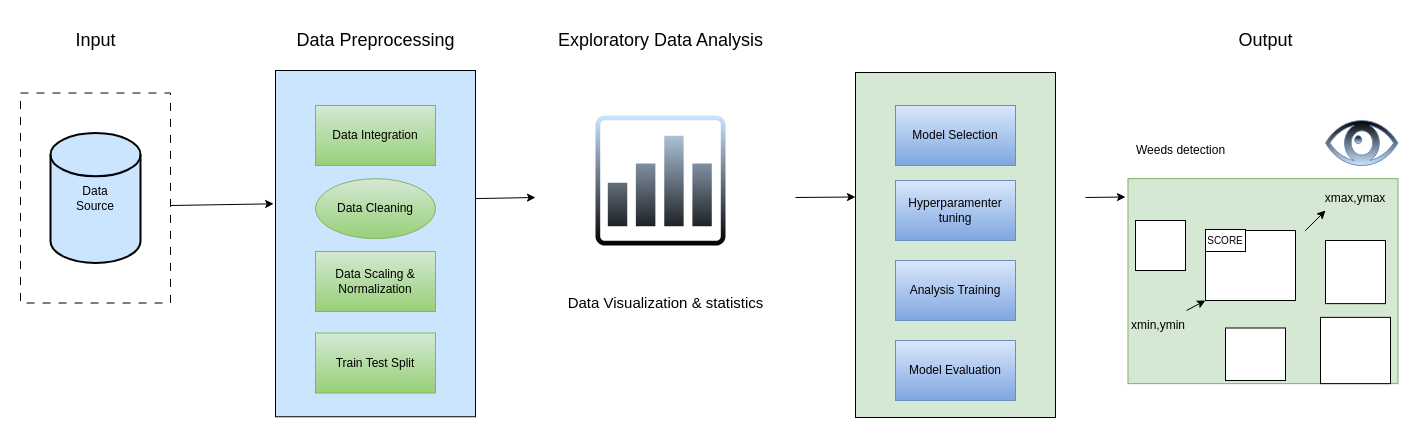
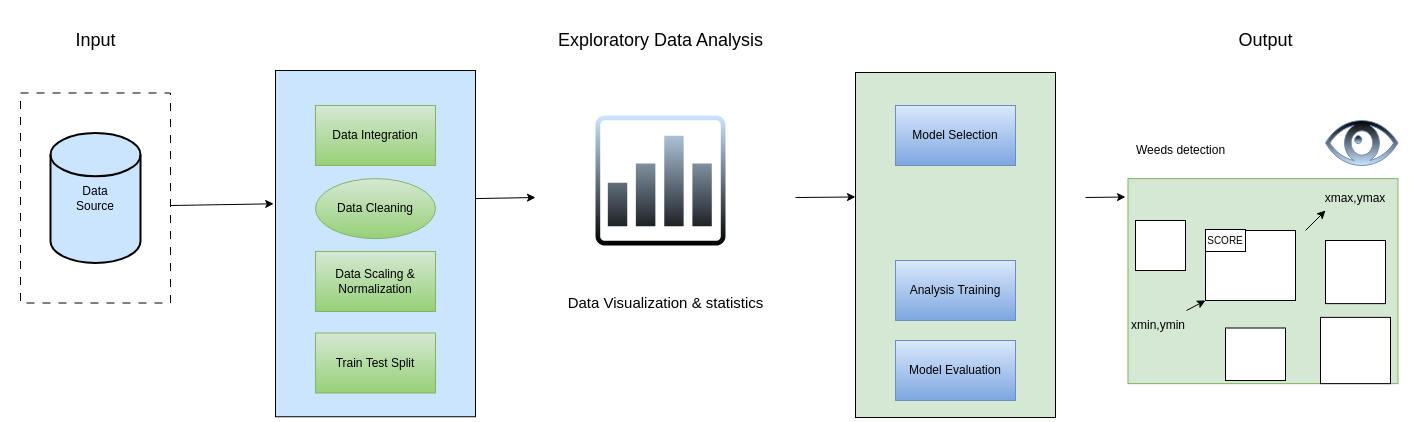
node "Data Preprocessing": removed
node "Hyperparamenter tuning": removed
